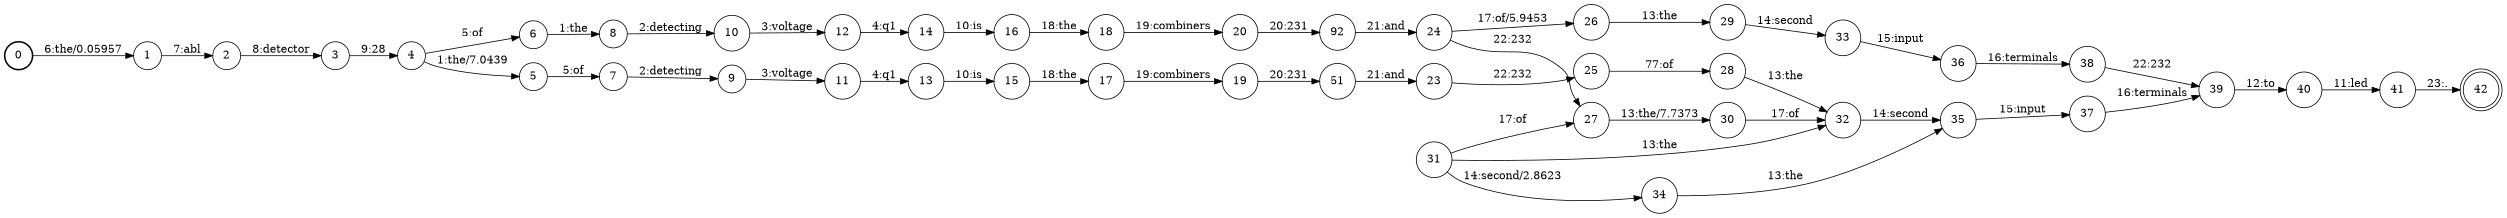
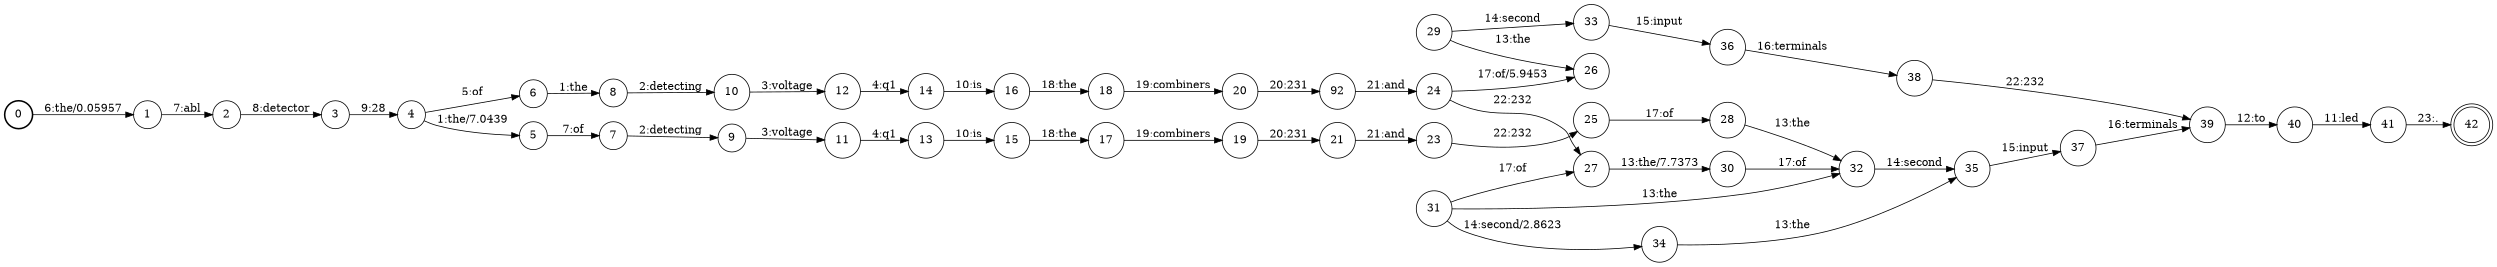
edge "26" -> "29": reversed
edge "25" -> "28": label "77:of" -> "17:of"
edge "5" -> "7": label "5:of" -> "7:of"
node "51": label "51" -> "21"
